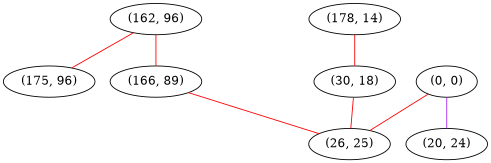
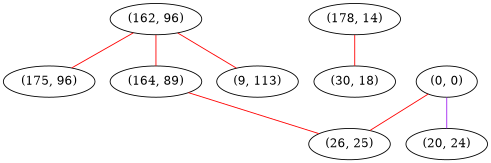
node "(166, 89)": label "(166, 89)" -> "(164, 89)"
node "(9, 113)": added
edge "(30, 18)" -- "(26, 25)": removed
